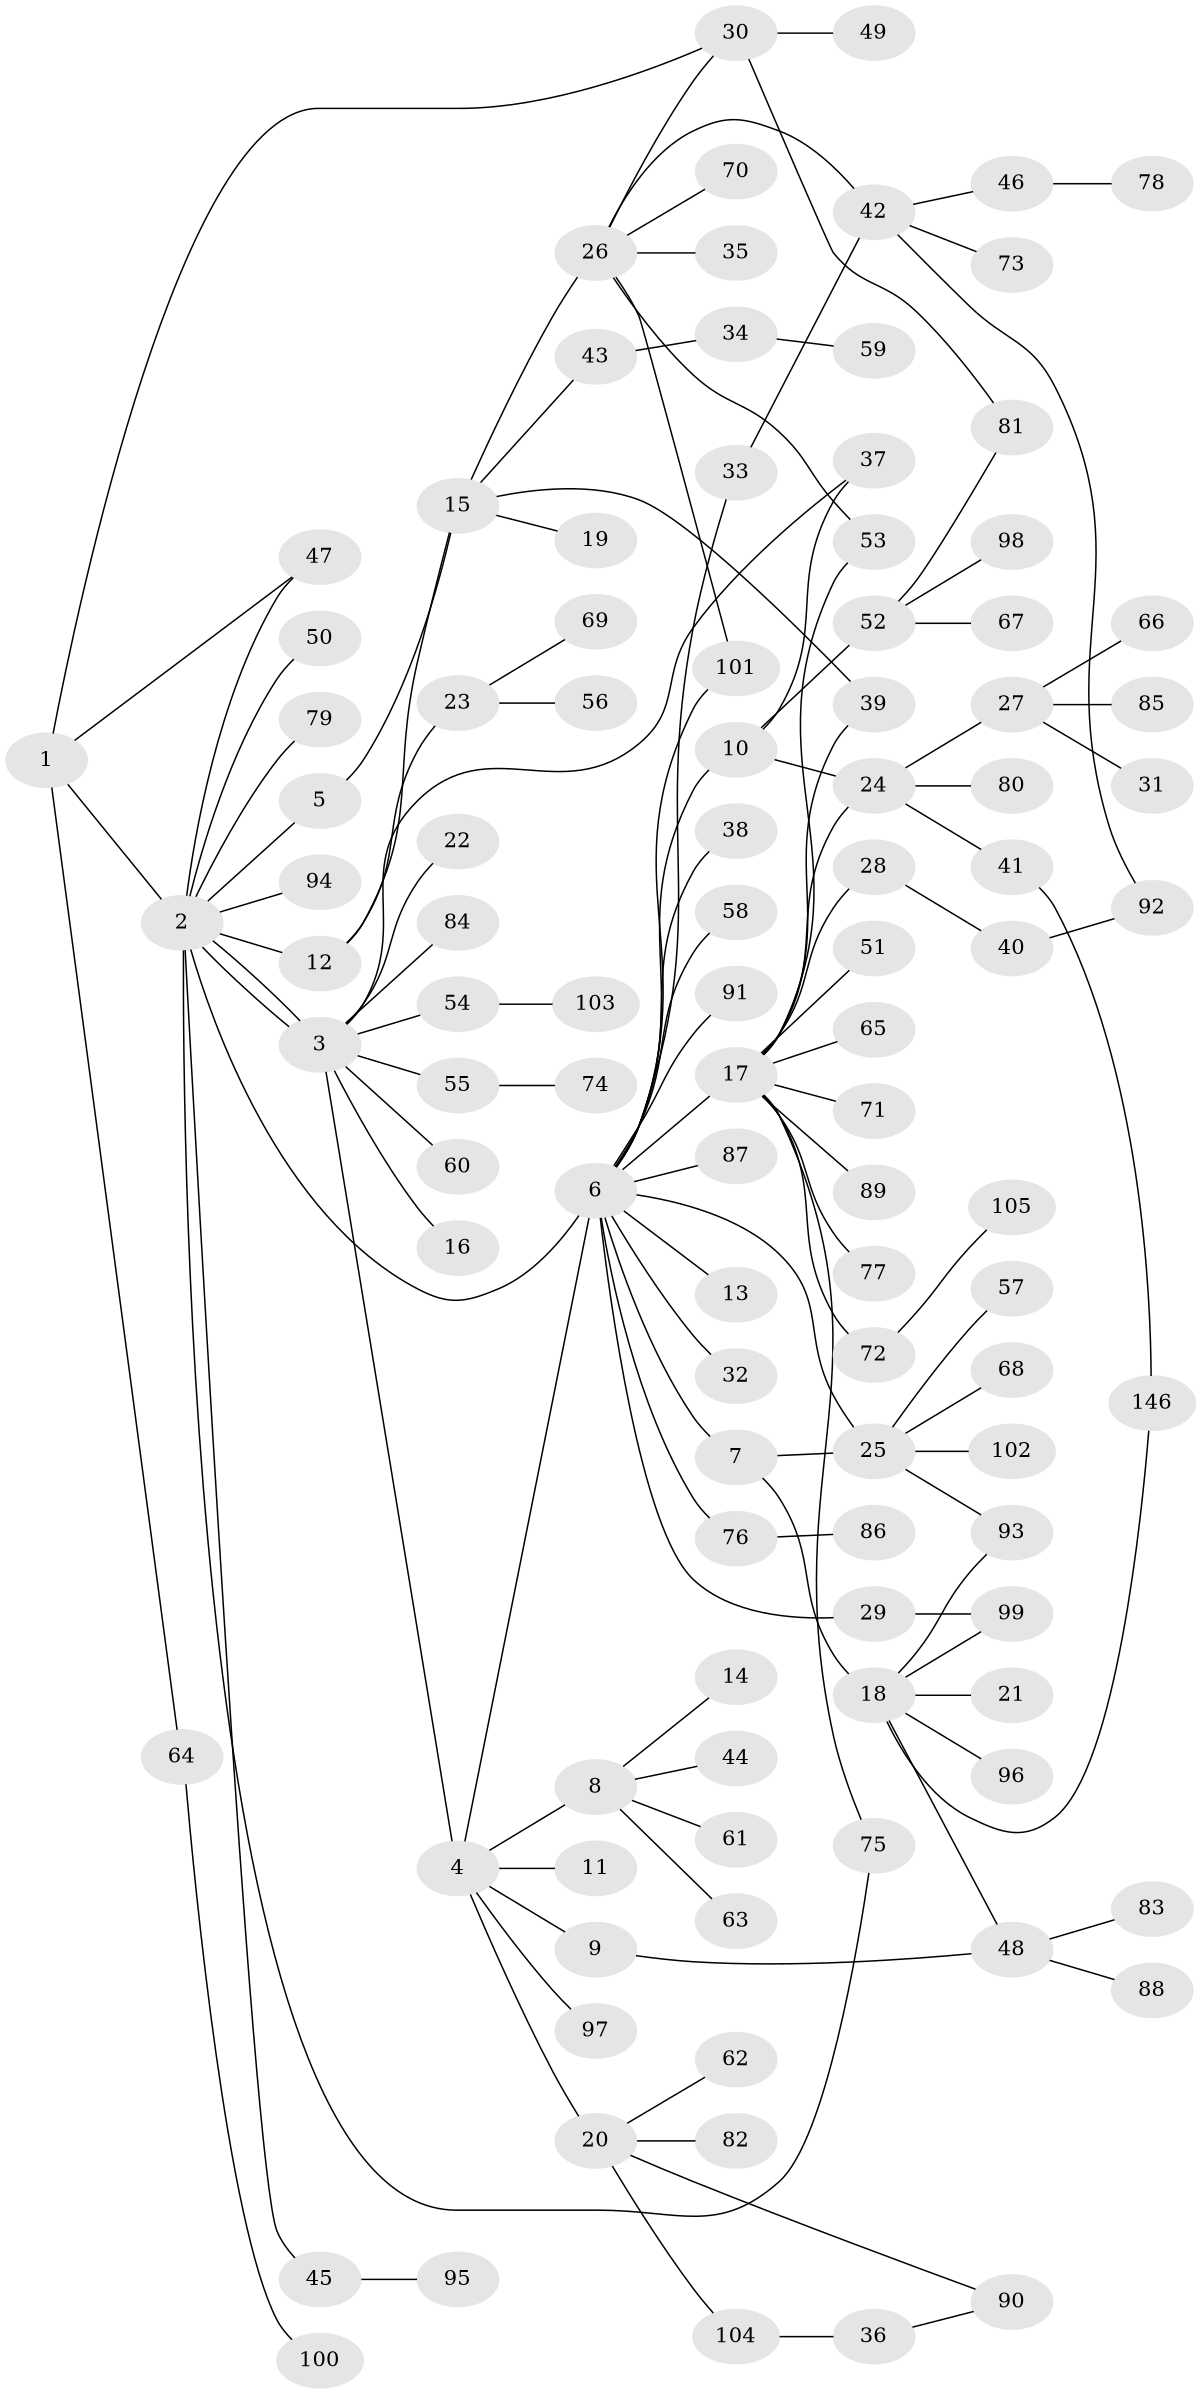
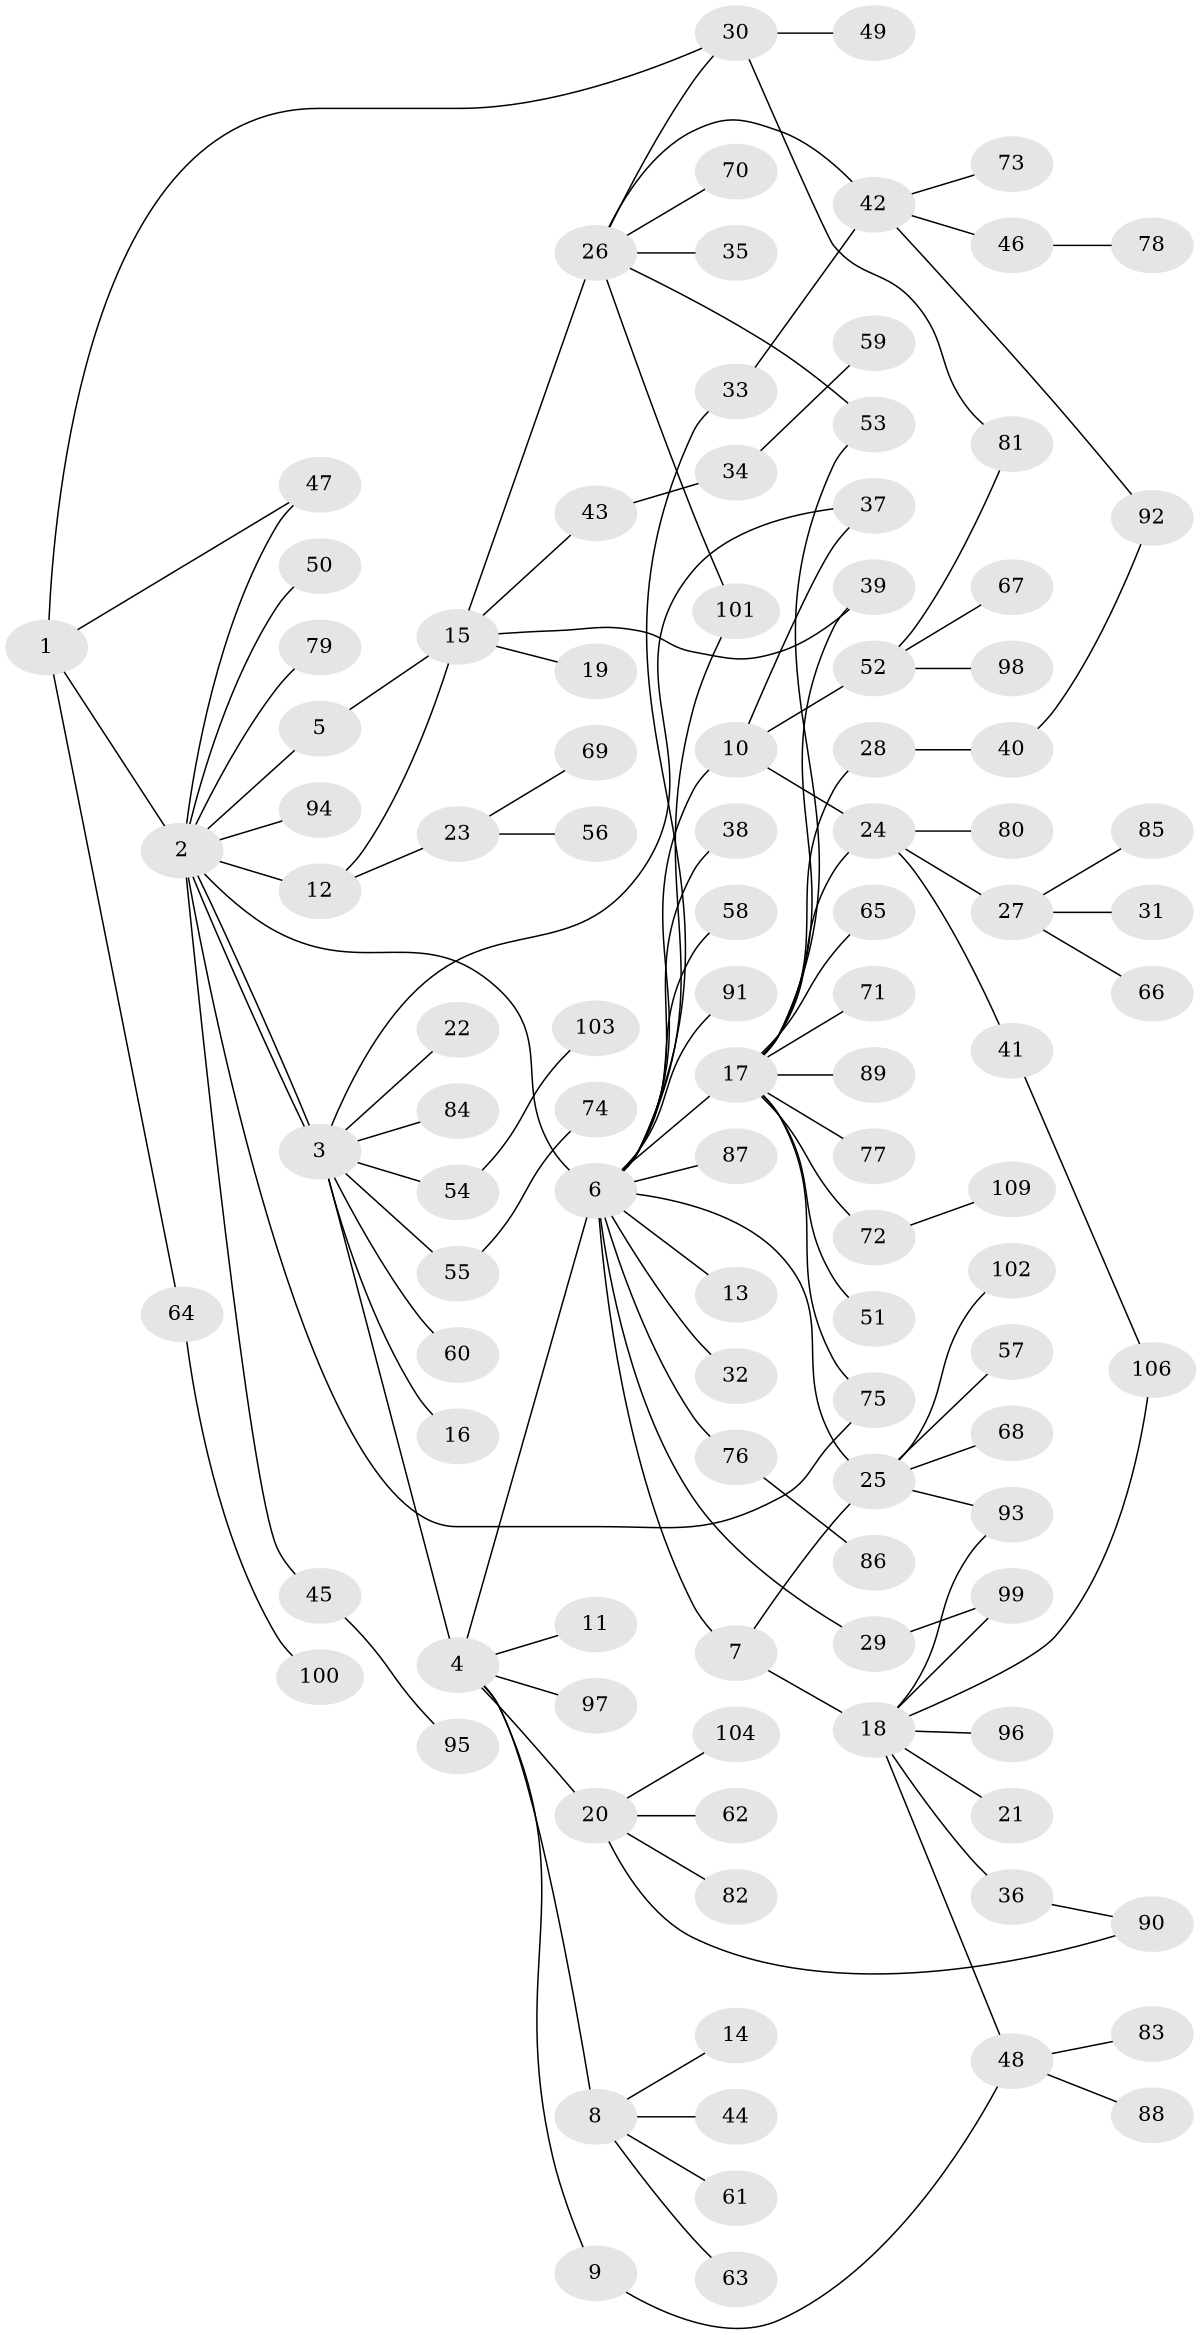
node "105": label "105" -> "109"
node "146": label "146" -> "106"
edge "104" -- "36": now "18" -- "36"
